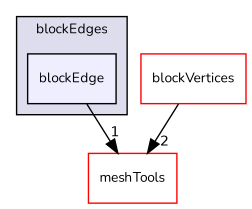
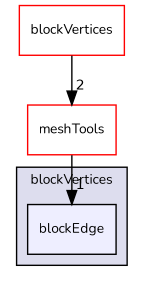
cluster "blockEdges": label "blockEdges" -> "blockVertices"
edge "blockEdge" -> "meshTools": reversed
